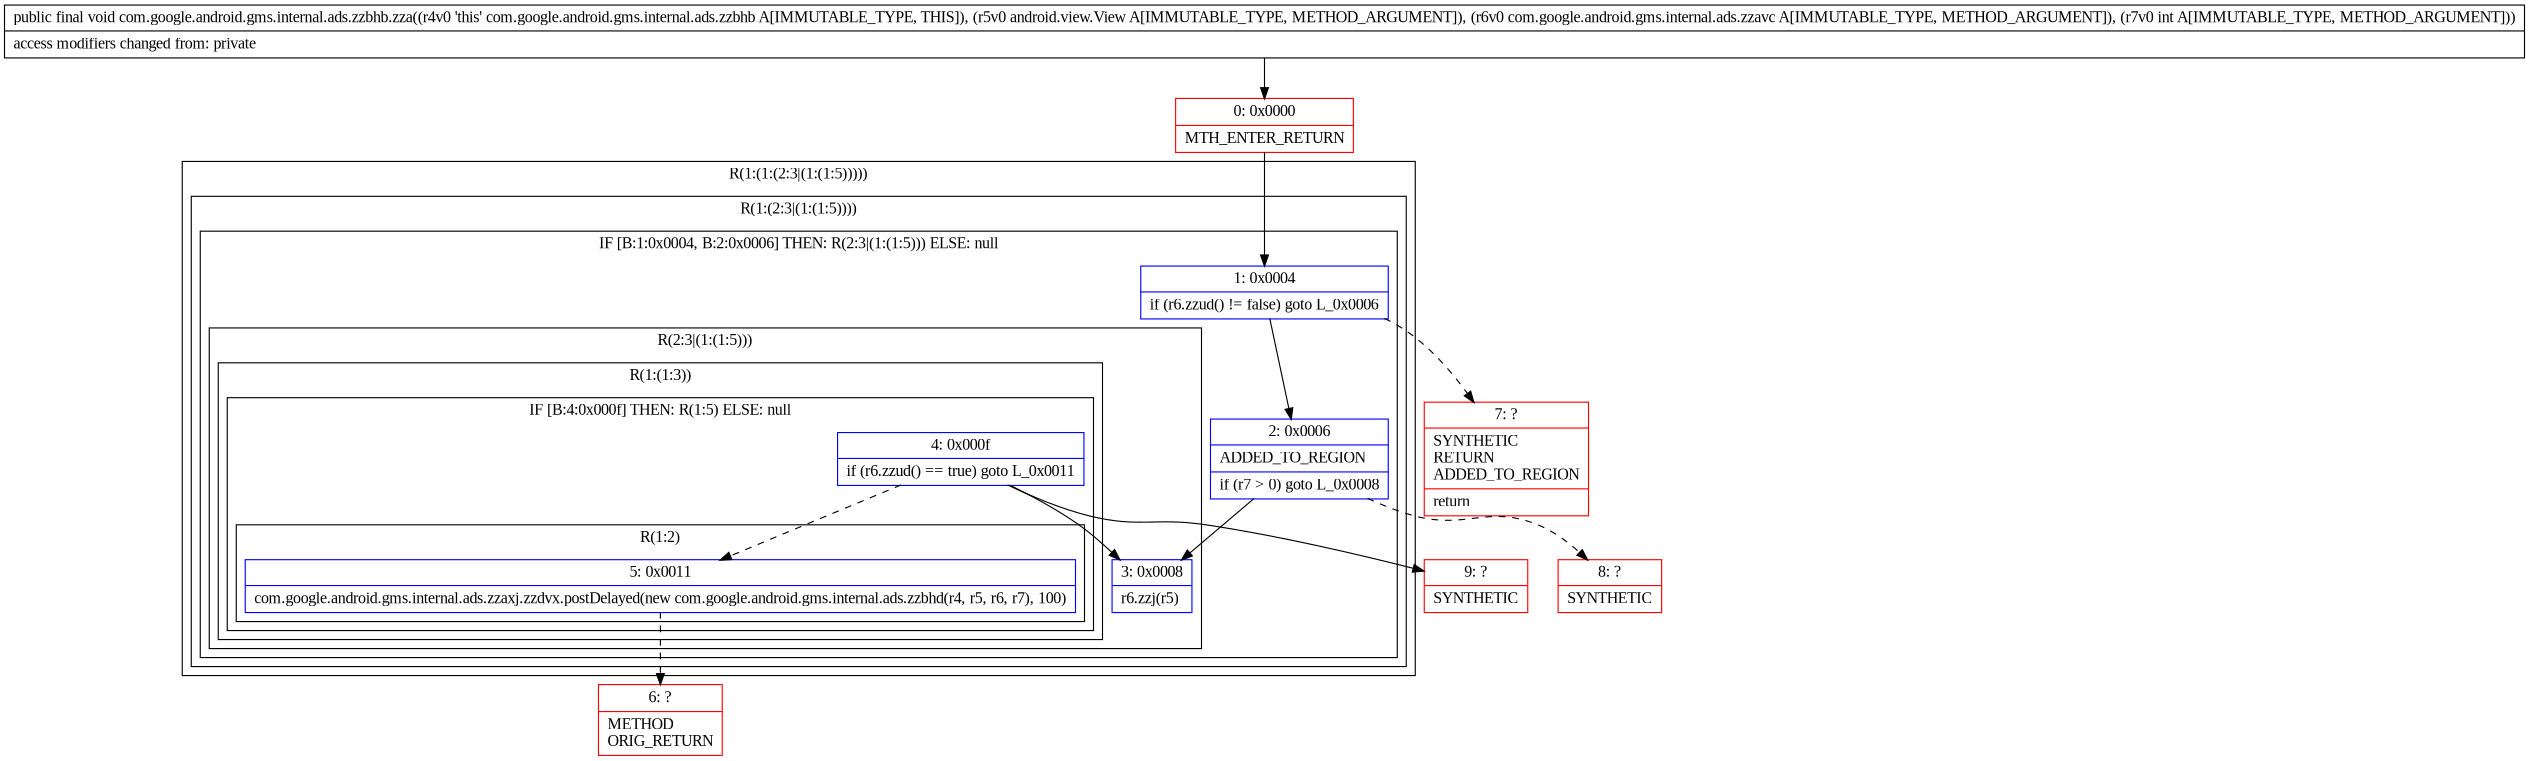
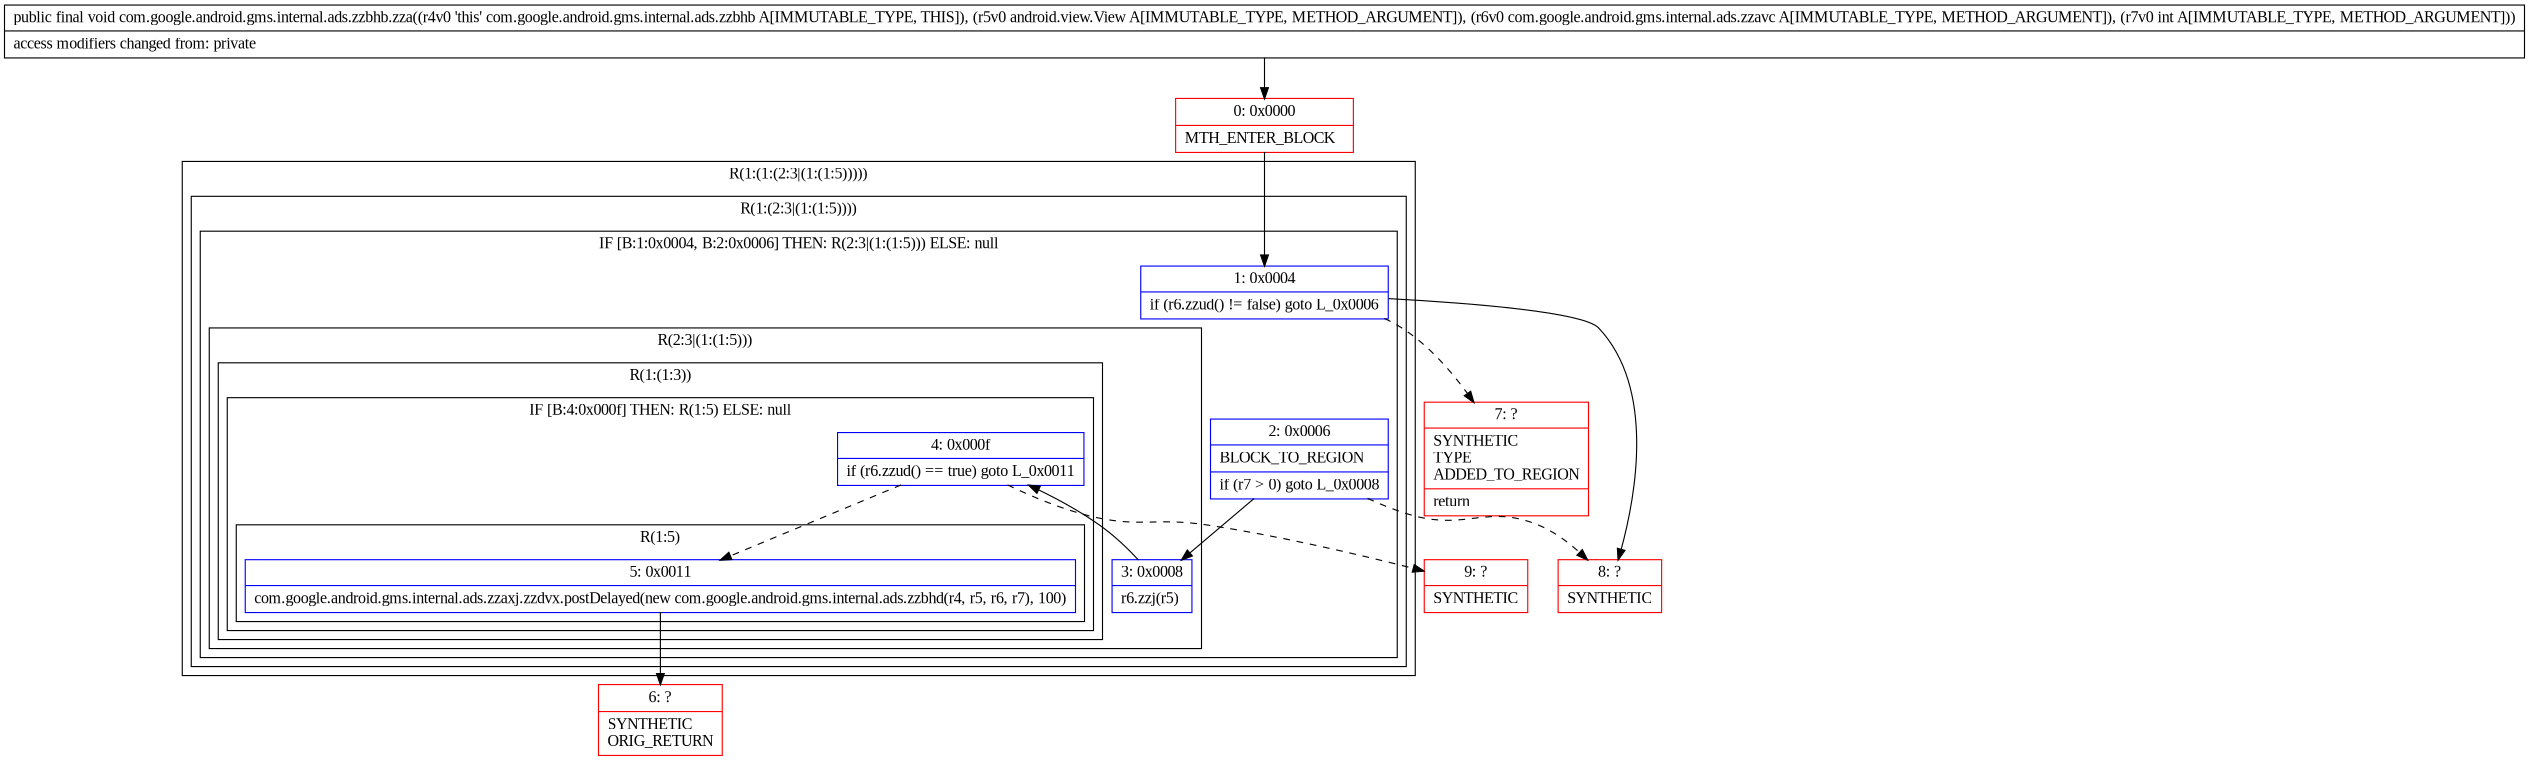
node "0: 0x0000": text "MTH_ENTER_RETURN" -> "MTH_ENTER_BLOCK"
edge "1: 0x0004" -> "2: 0x0006": now "1: 0x0004" -> "8: ?"
node "2: 0x0006": text "ADDED_TO_REGION" -> "BLOCK_TO_REGION"
node "7: ?": text "RETURN" -> "TYPE"
edge "4: 0x000f" -> "3: 0x0008": reversed
edge "4: 0x000f" -> "9: ?": style solid -> dashed
cluster "R(1:2)": label "R(1:2)" -> "R(1:5)"
edge "5: 0x0011" -> "6: ?": style dashed -> solid
node "6: ?": text "METHOD" -> "SYNTHETIC"
